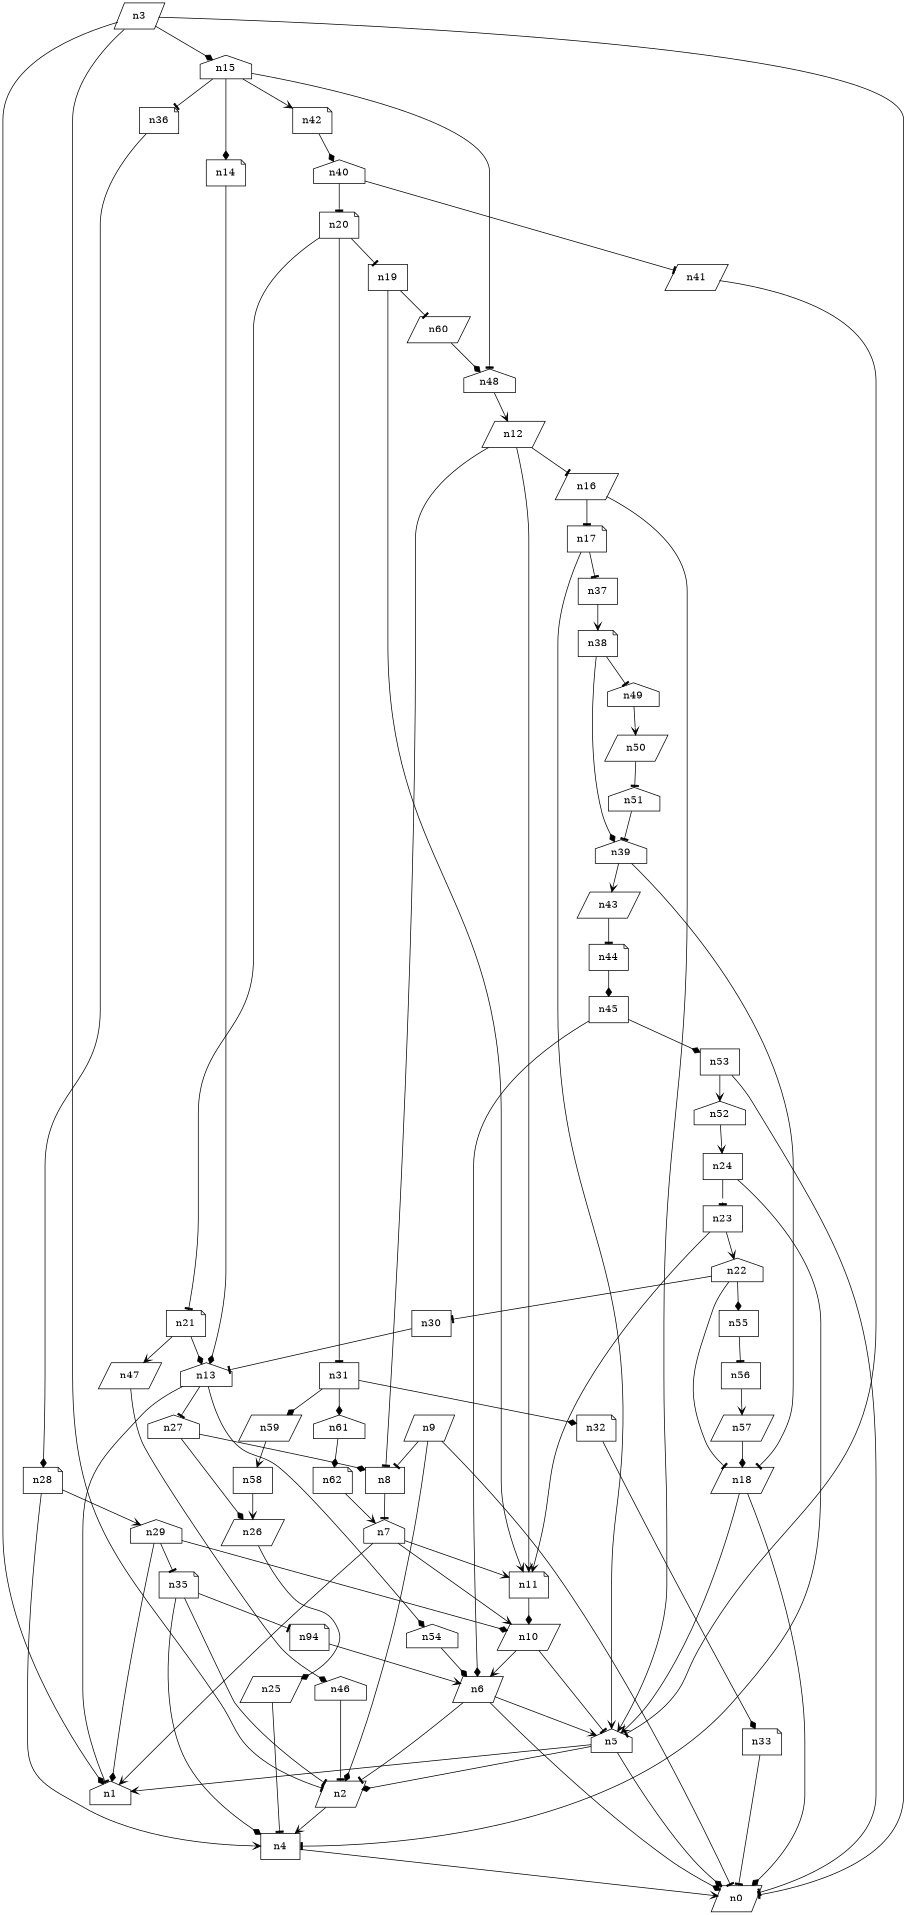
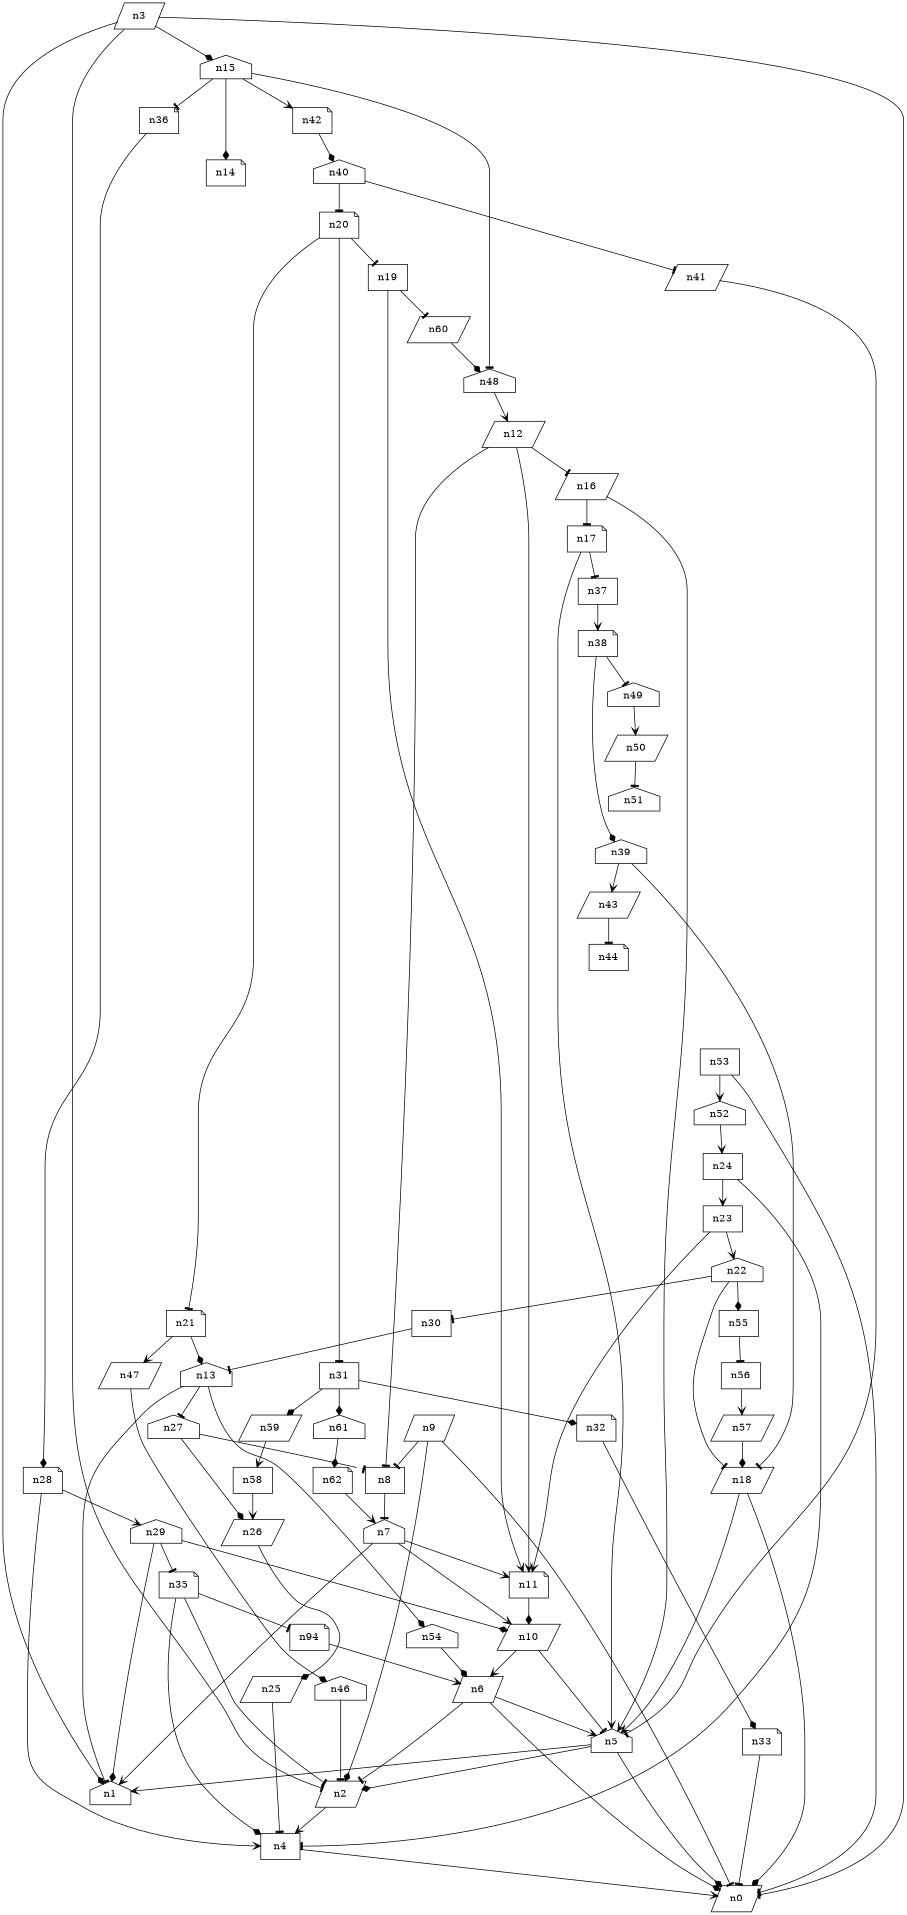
edge "n14" -> "n13": removed
edge "n51" -> "n39": removed
node "n45": removed
edge "n24" -> "n23": arrowhead tee -> vee
edge "n27" -> "n8": arrowhead diamond -> tee
